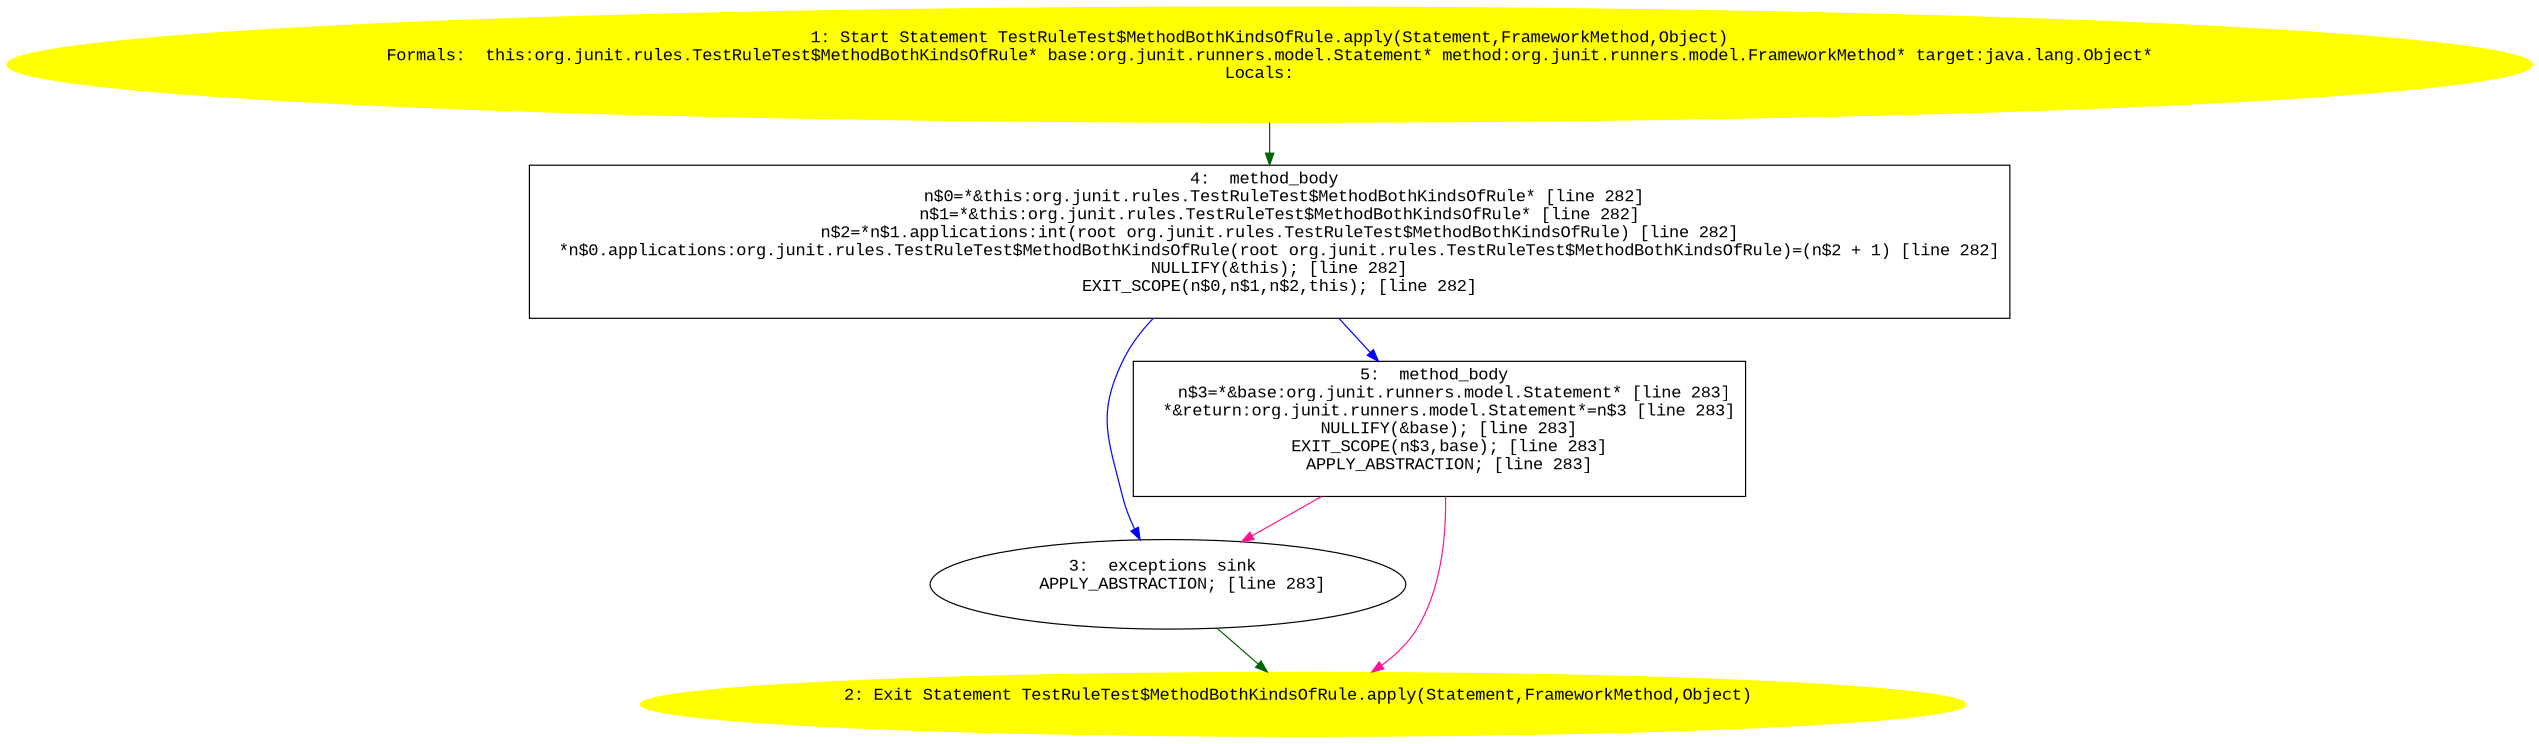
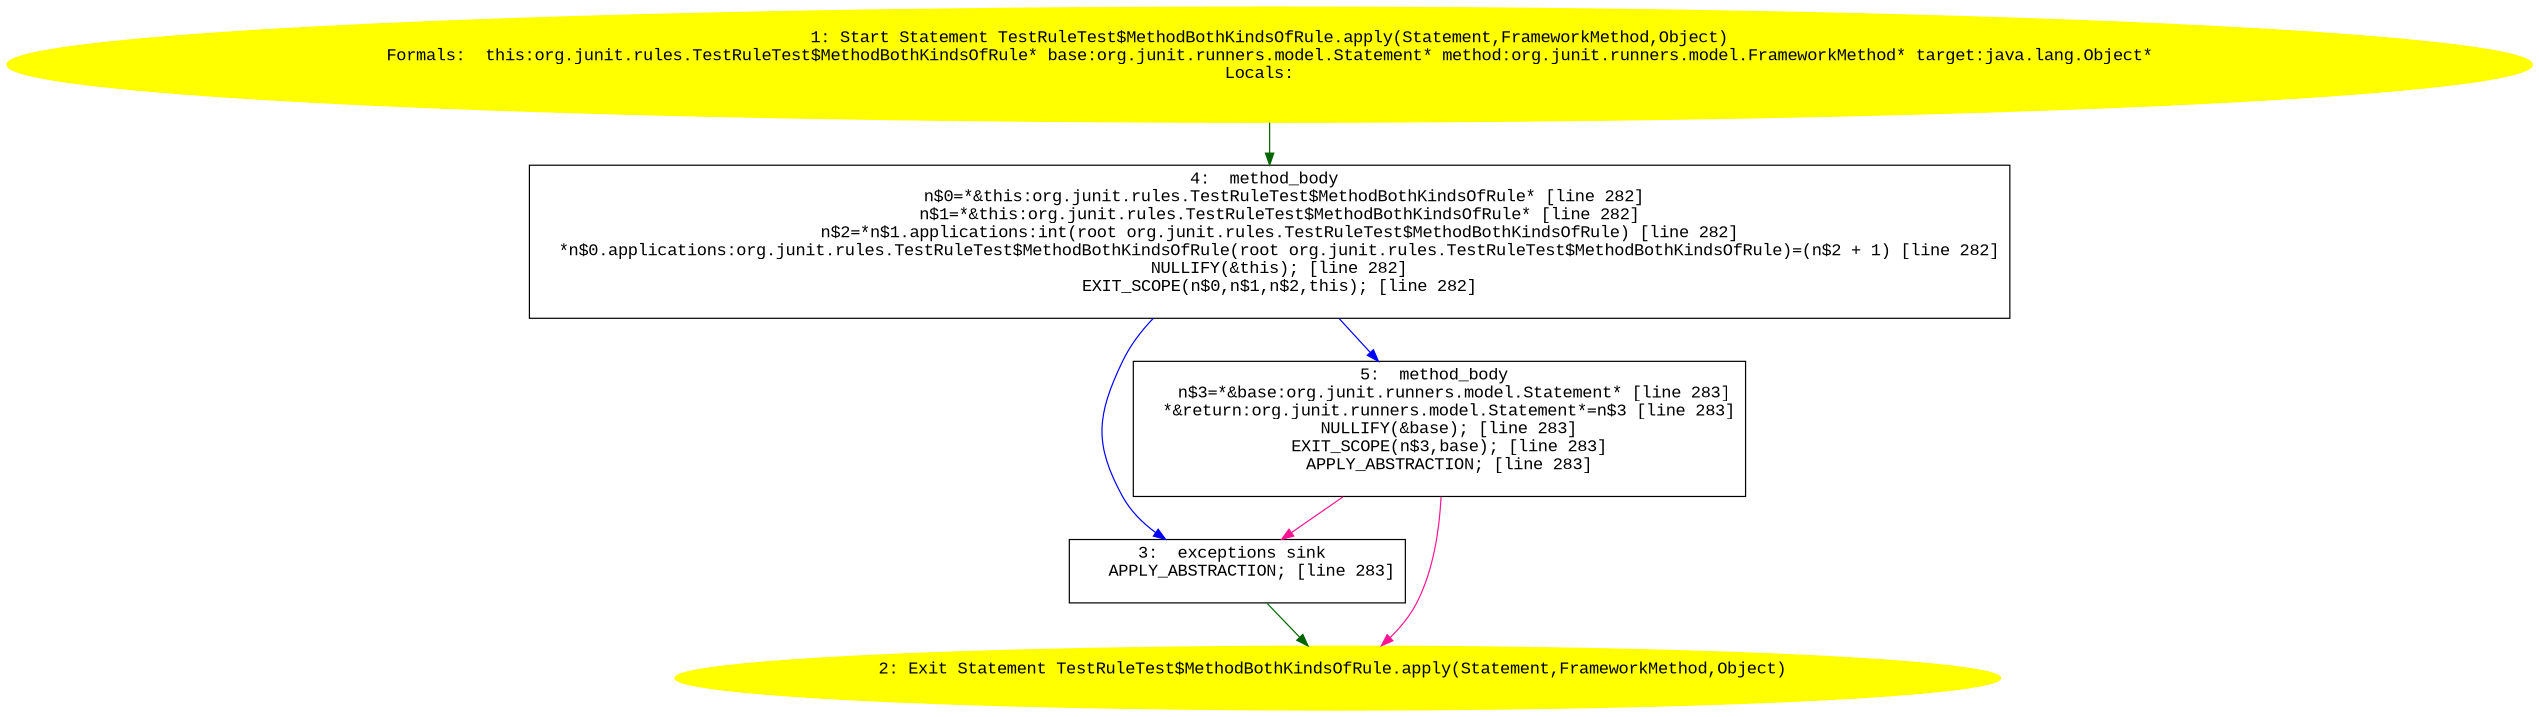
node "3:  exceptions sink APPLY_ABSTRACTION; [line 283]": shape ellipse -> box
